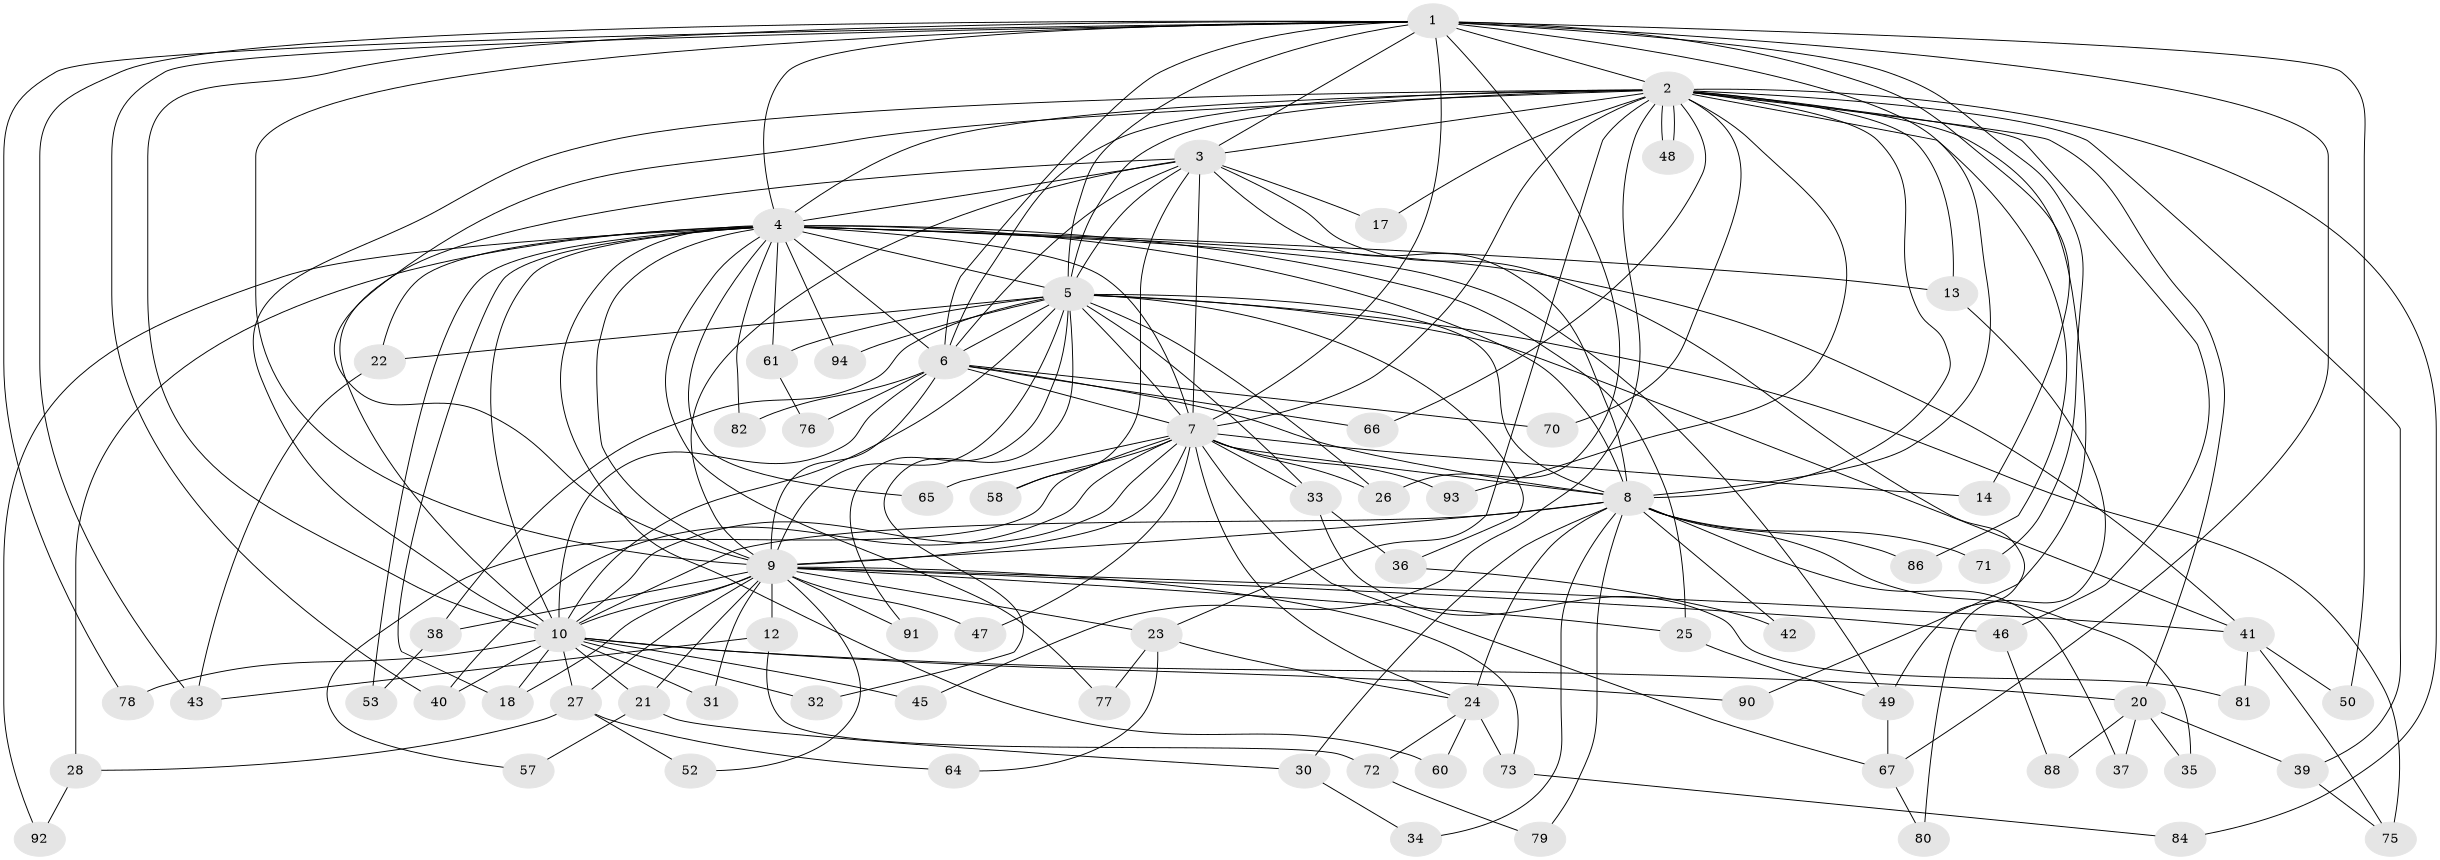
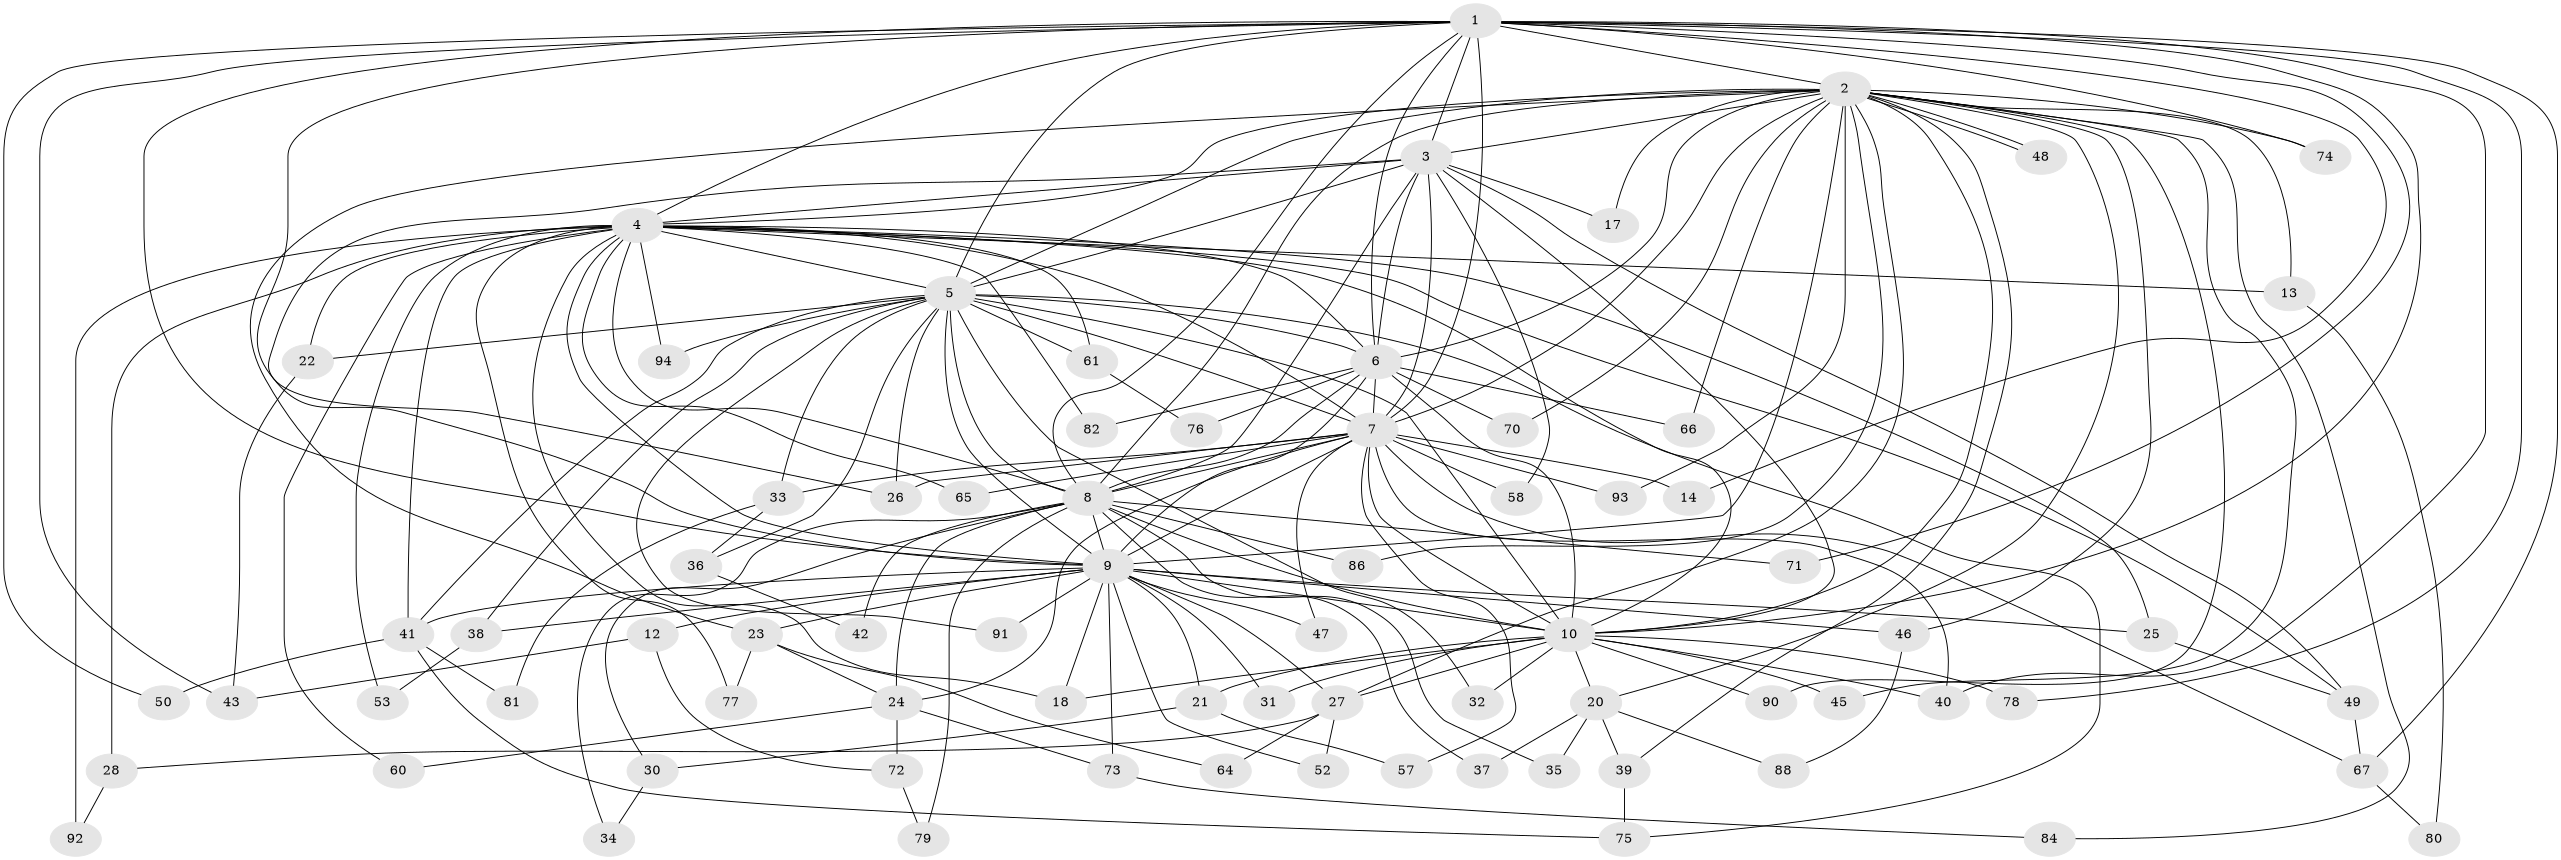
node "74": added
edge "2" -- "27": added
